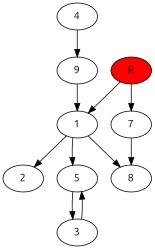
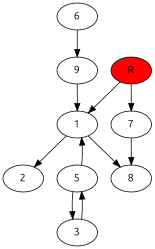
node "4": label "4" -> "6"
edge "1" -> "5": reversed
